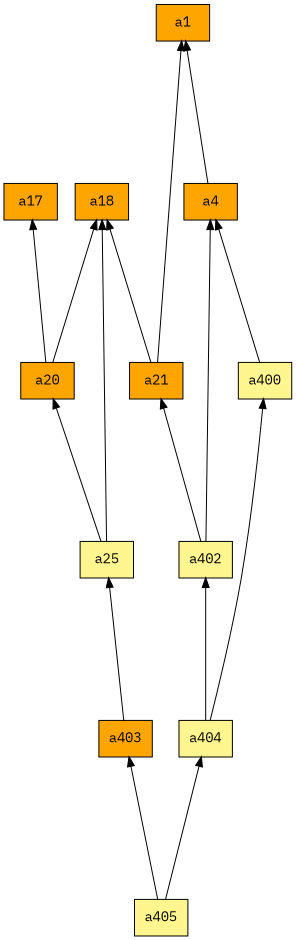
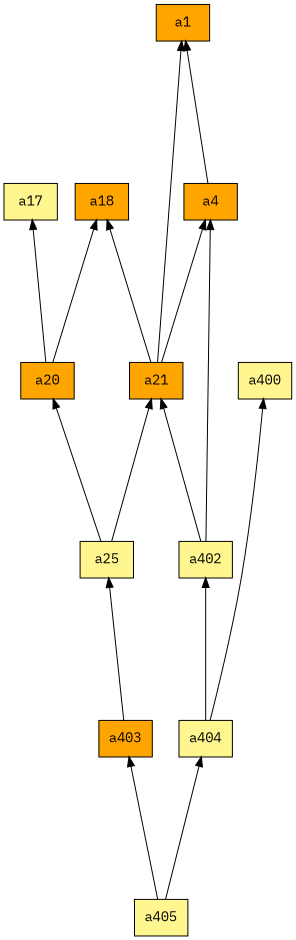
node "a17": fillcolor orange -> khaki1
edge "a400" -> "a4": now "a21" -> "a4"
edge "a25" -> "a18": now "a25" -> "a21"
